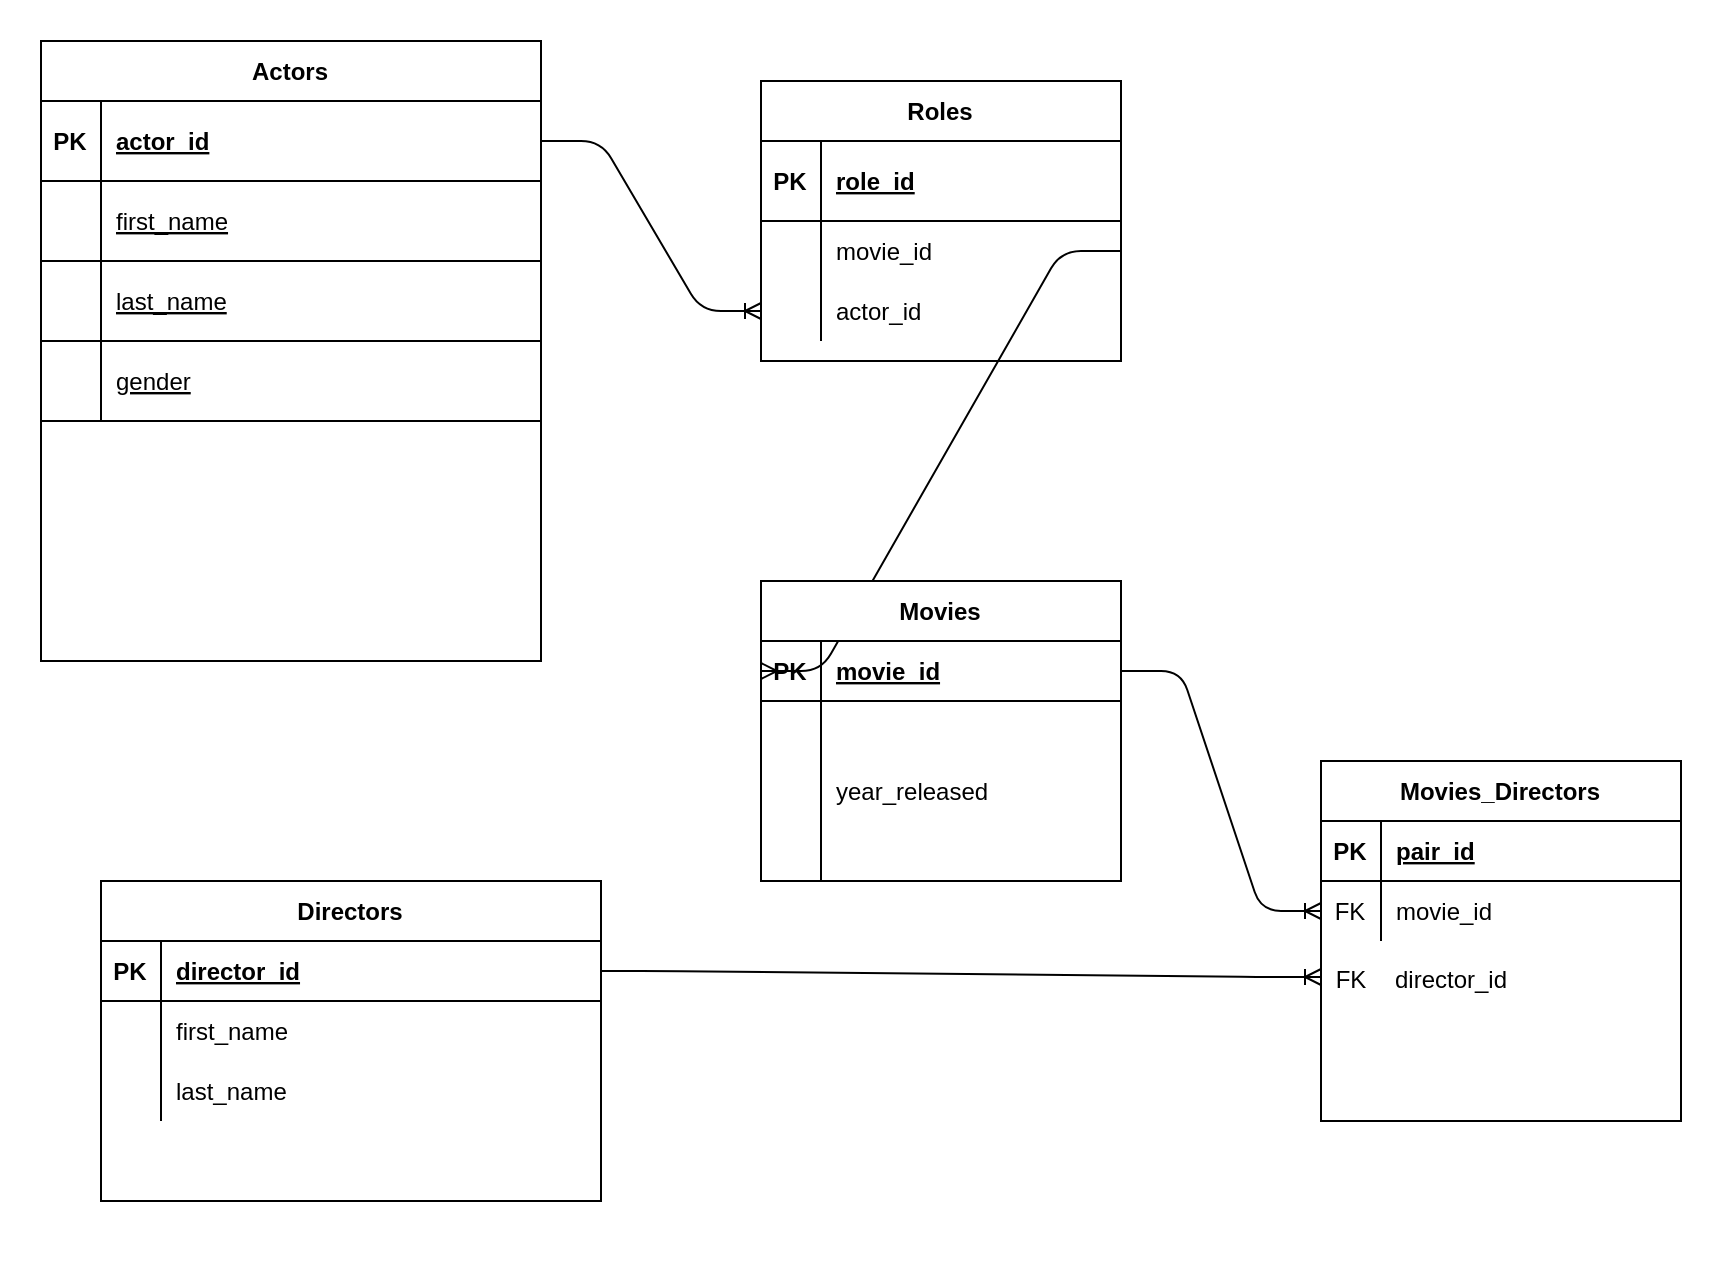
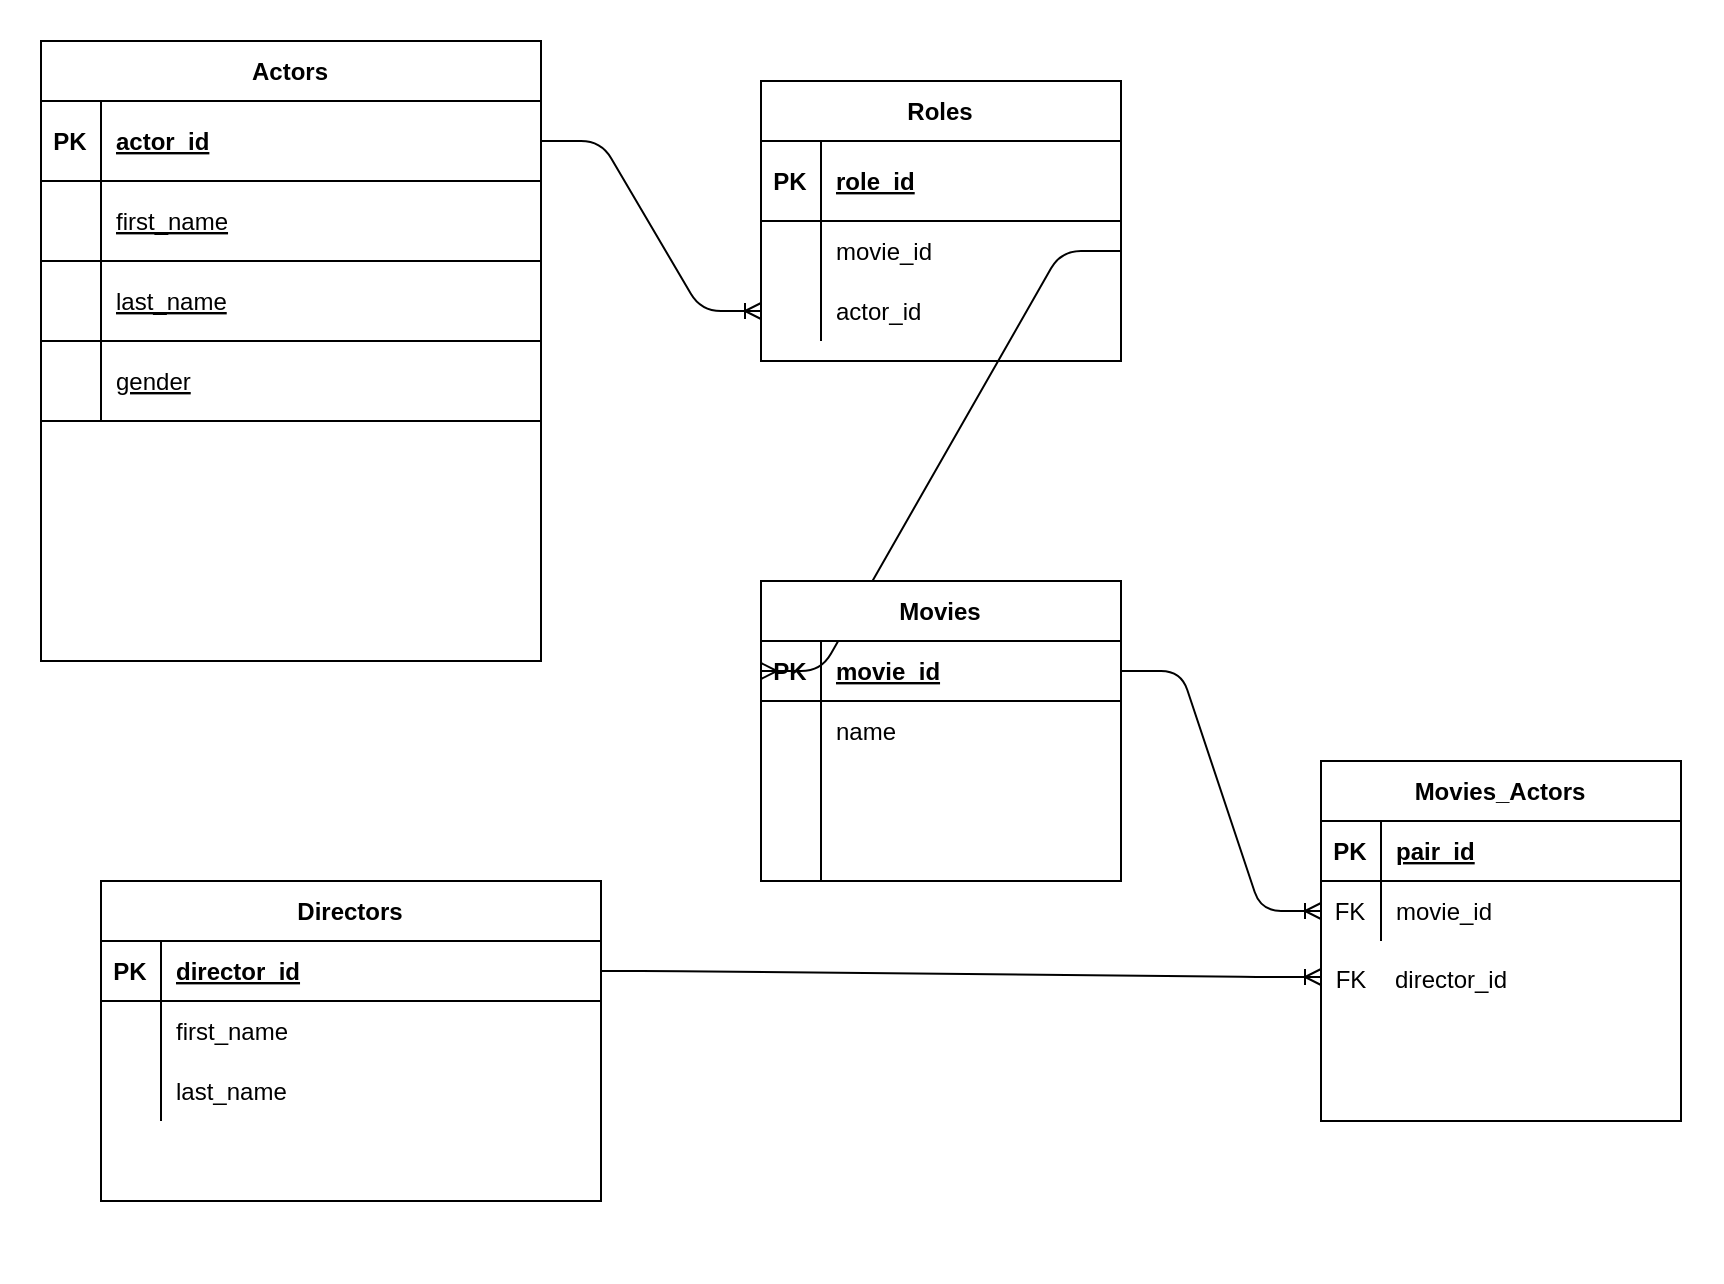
node "name": added
node "year_released": removed
node "Movies_Directors": label "Movies_Directors" -> "Movies_Actors"
